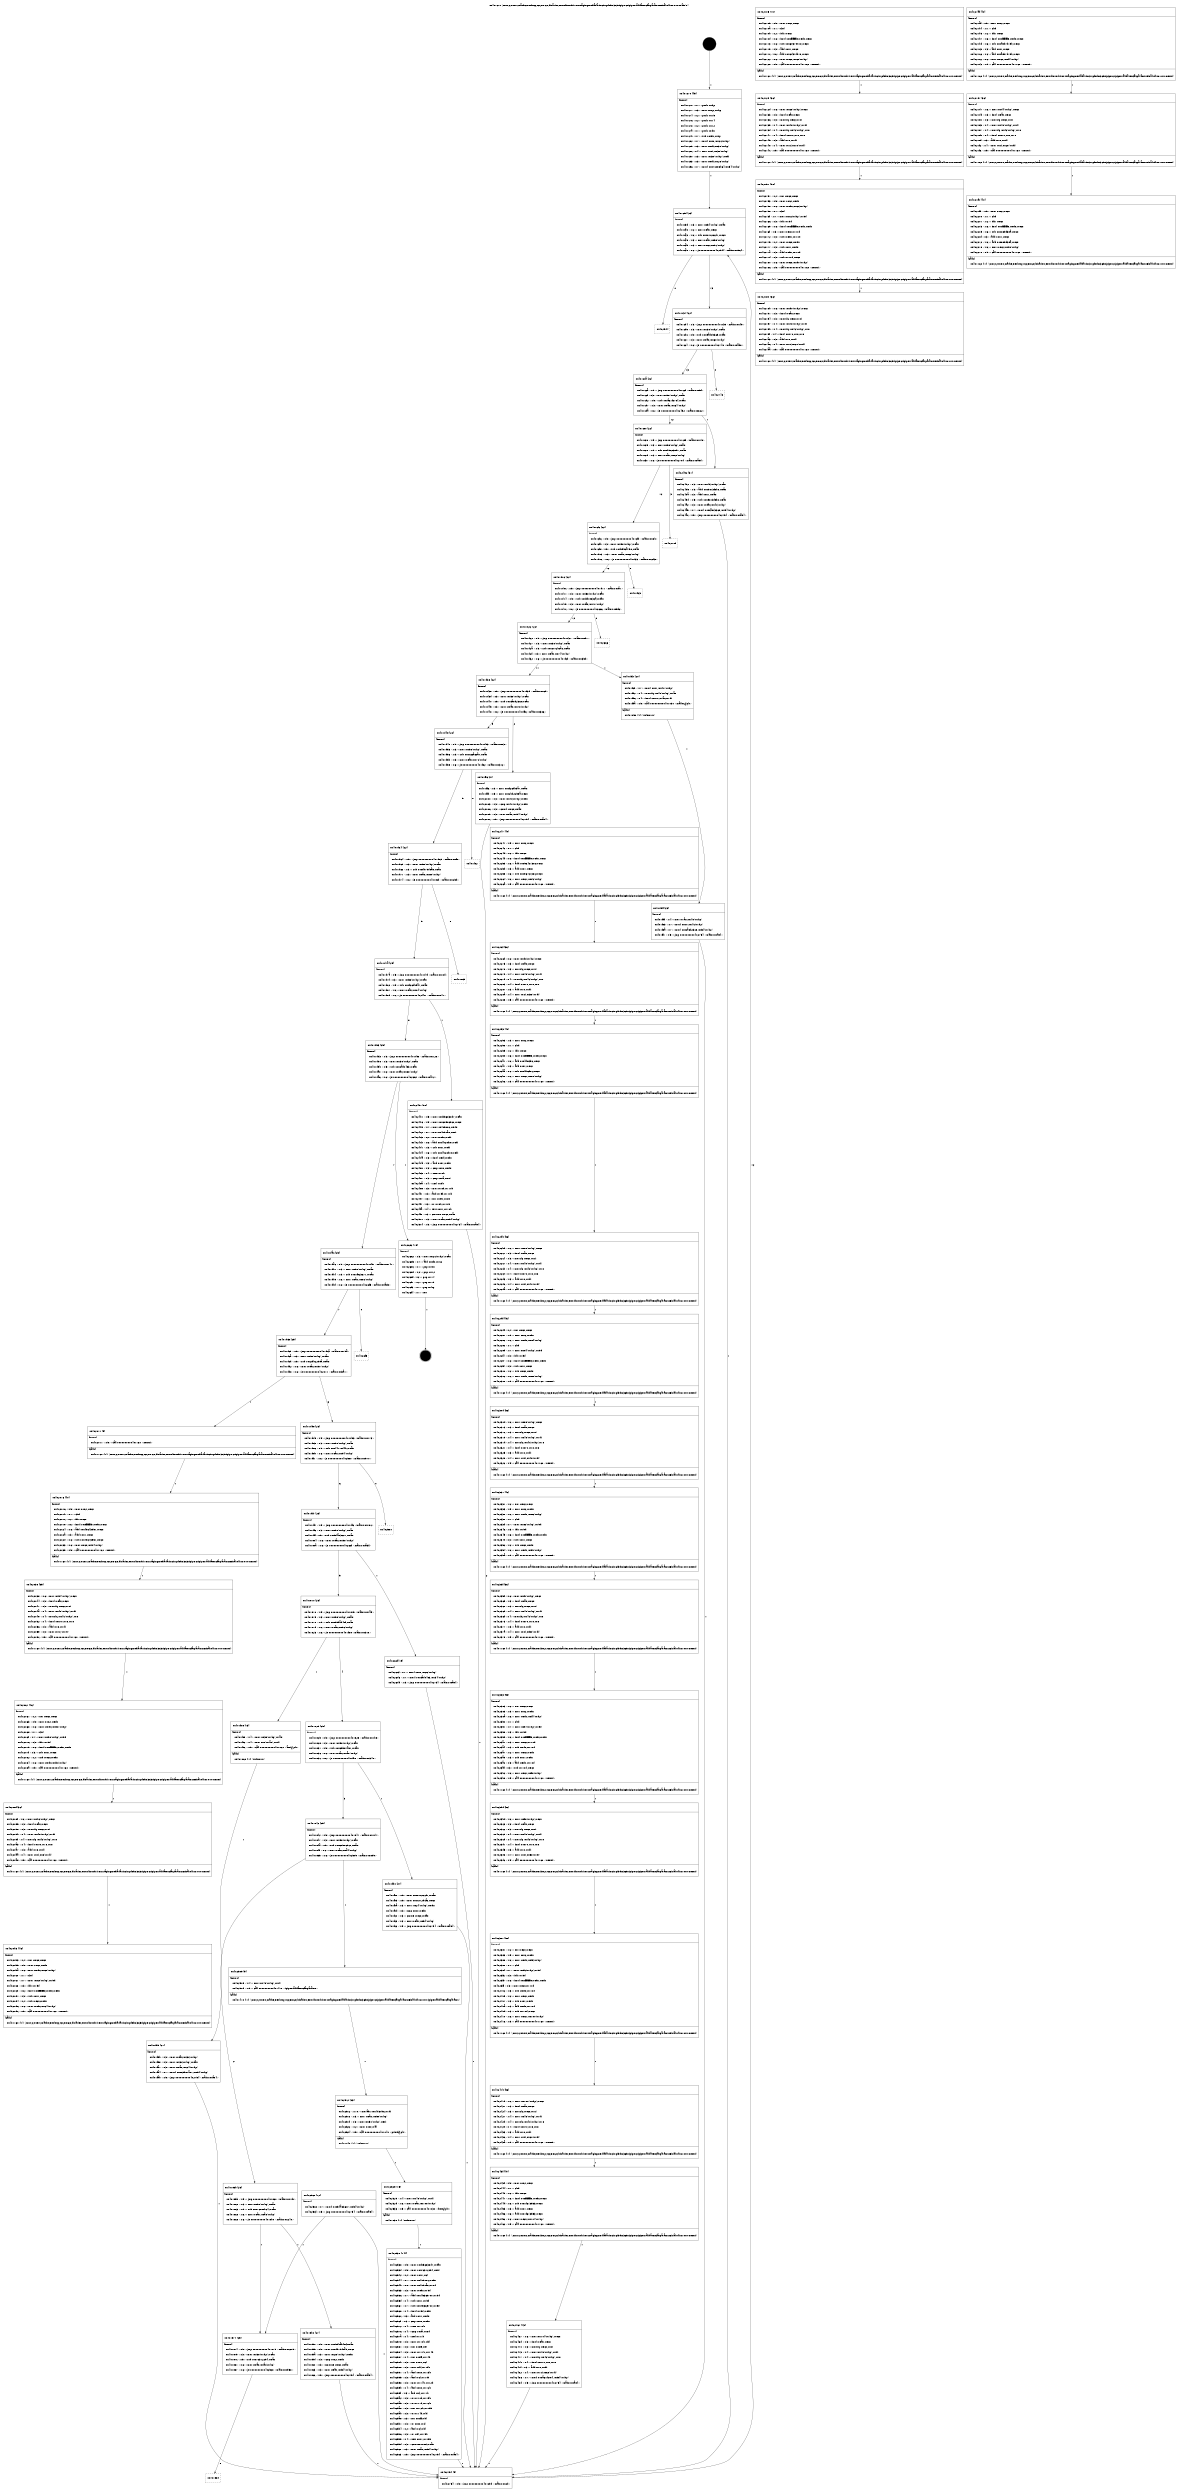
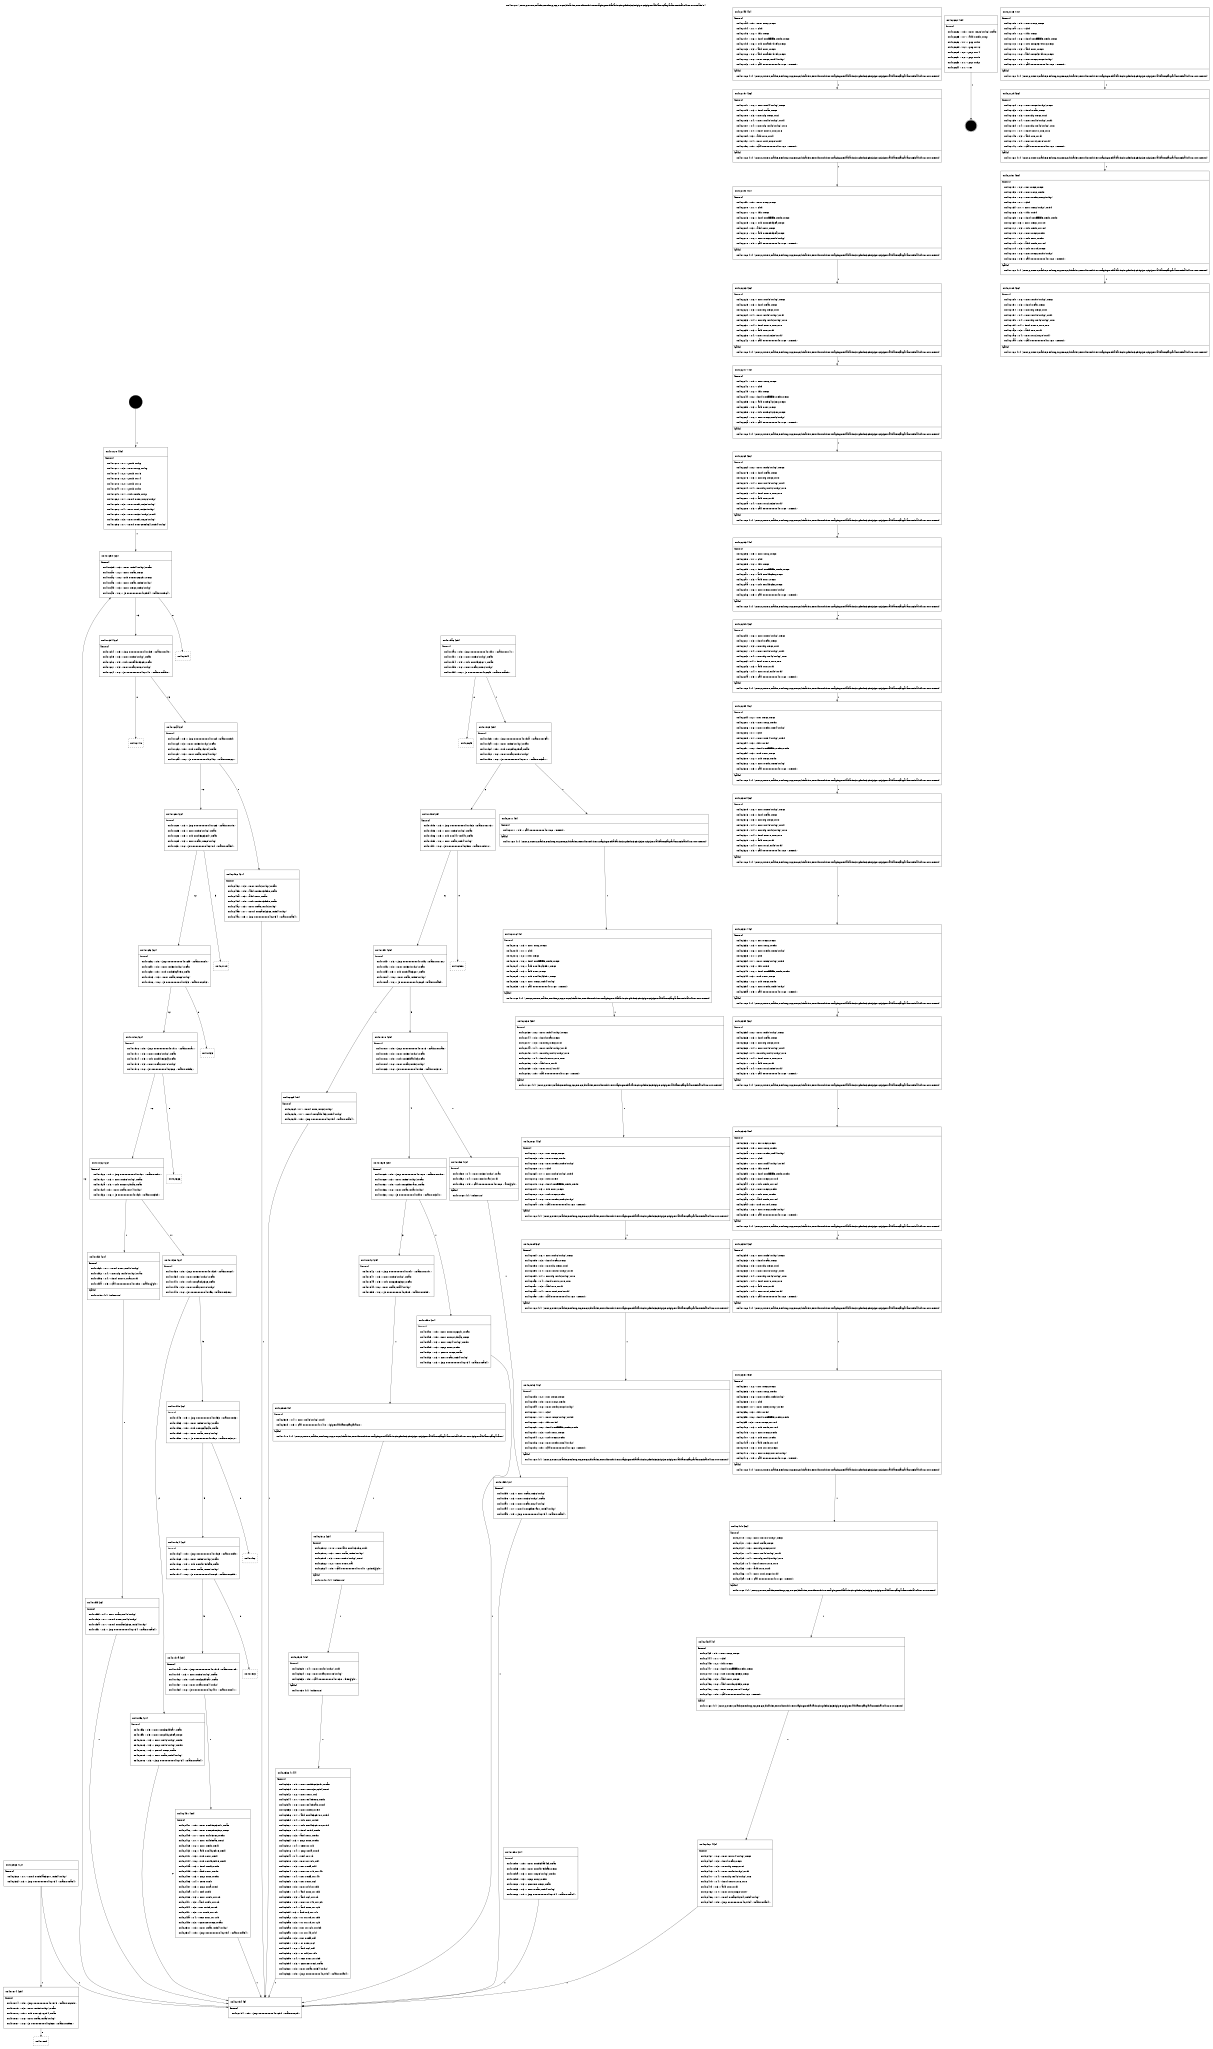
node "0x402223 [36]": added
node "0x401d93 [25]": removed
node "0x401e5b [25]": removed
